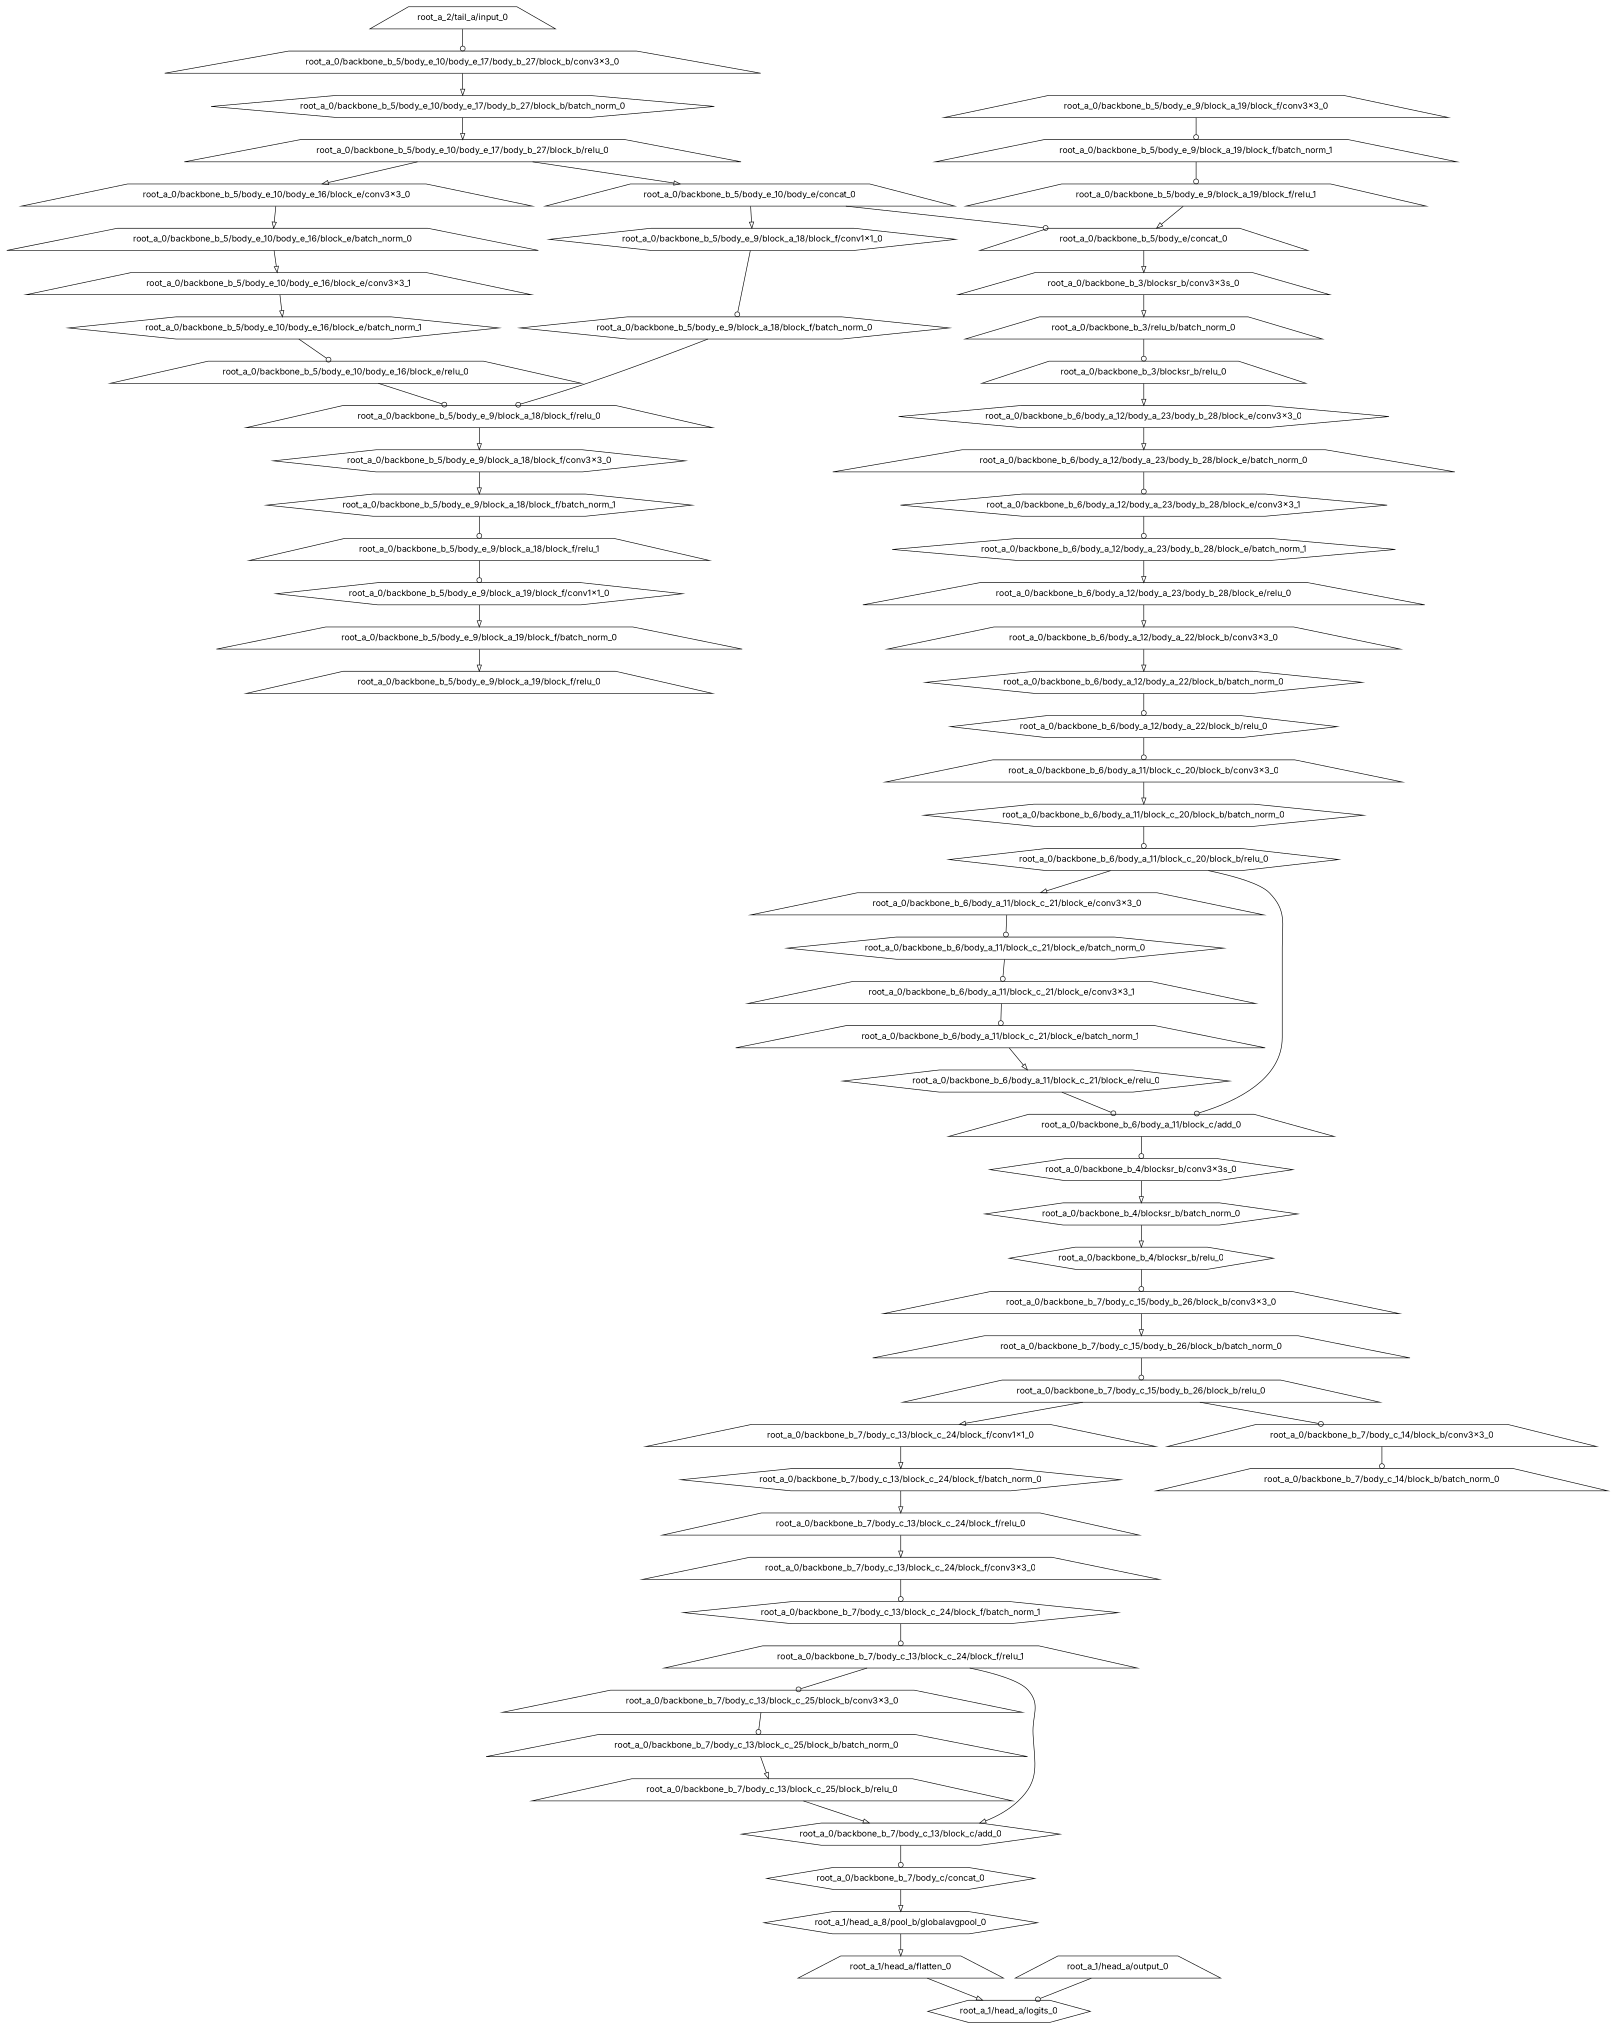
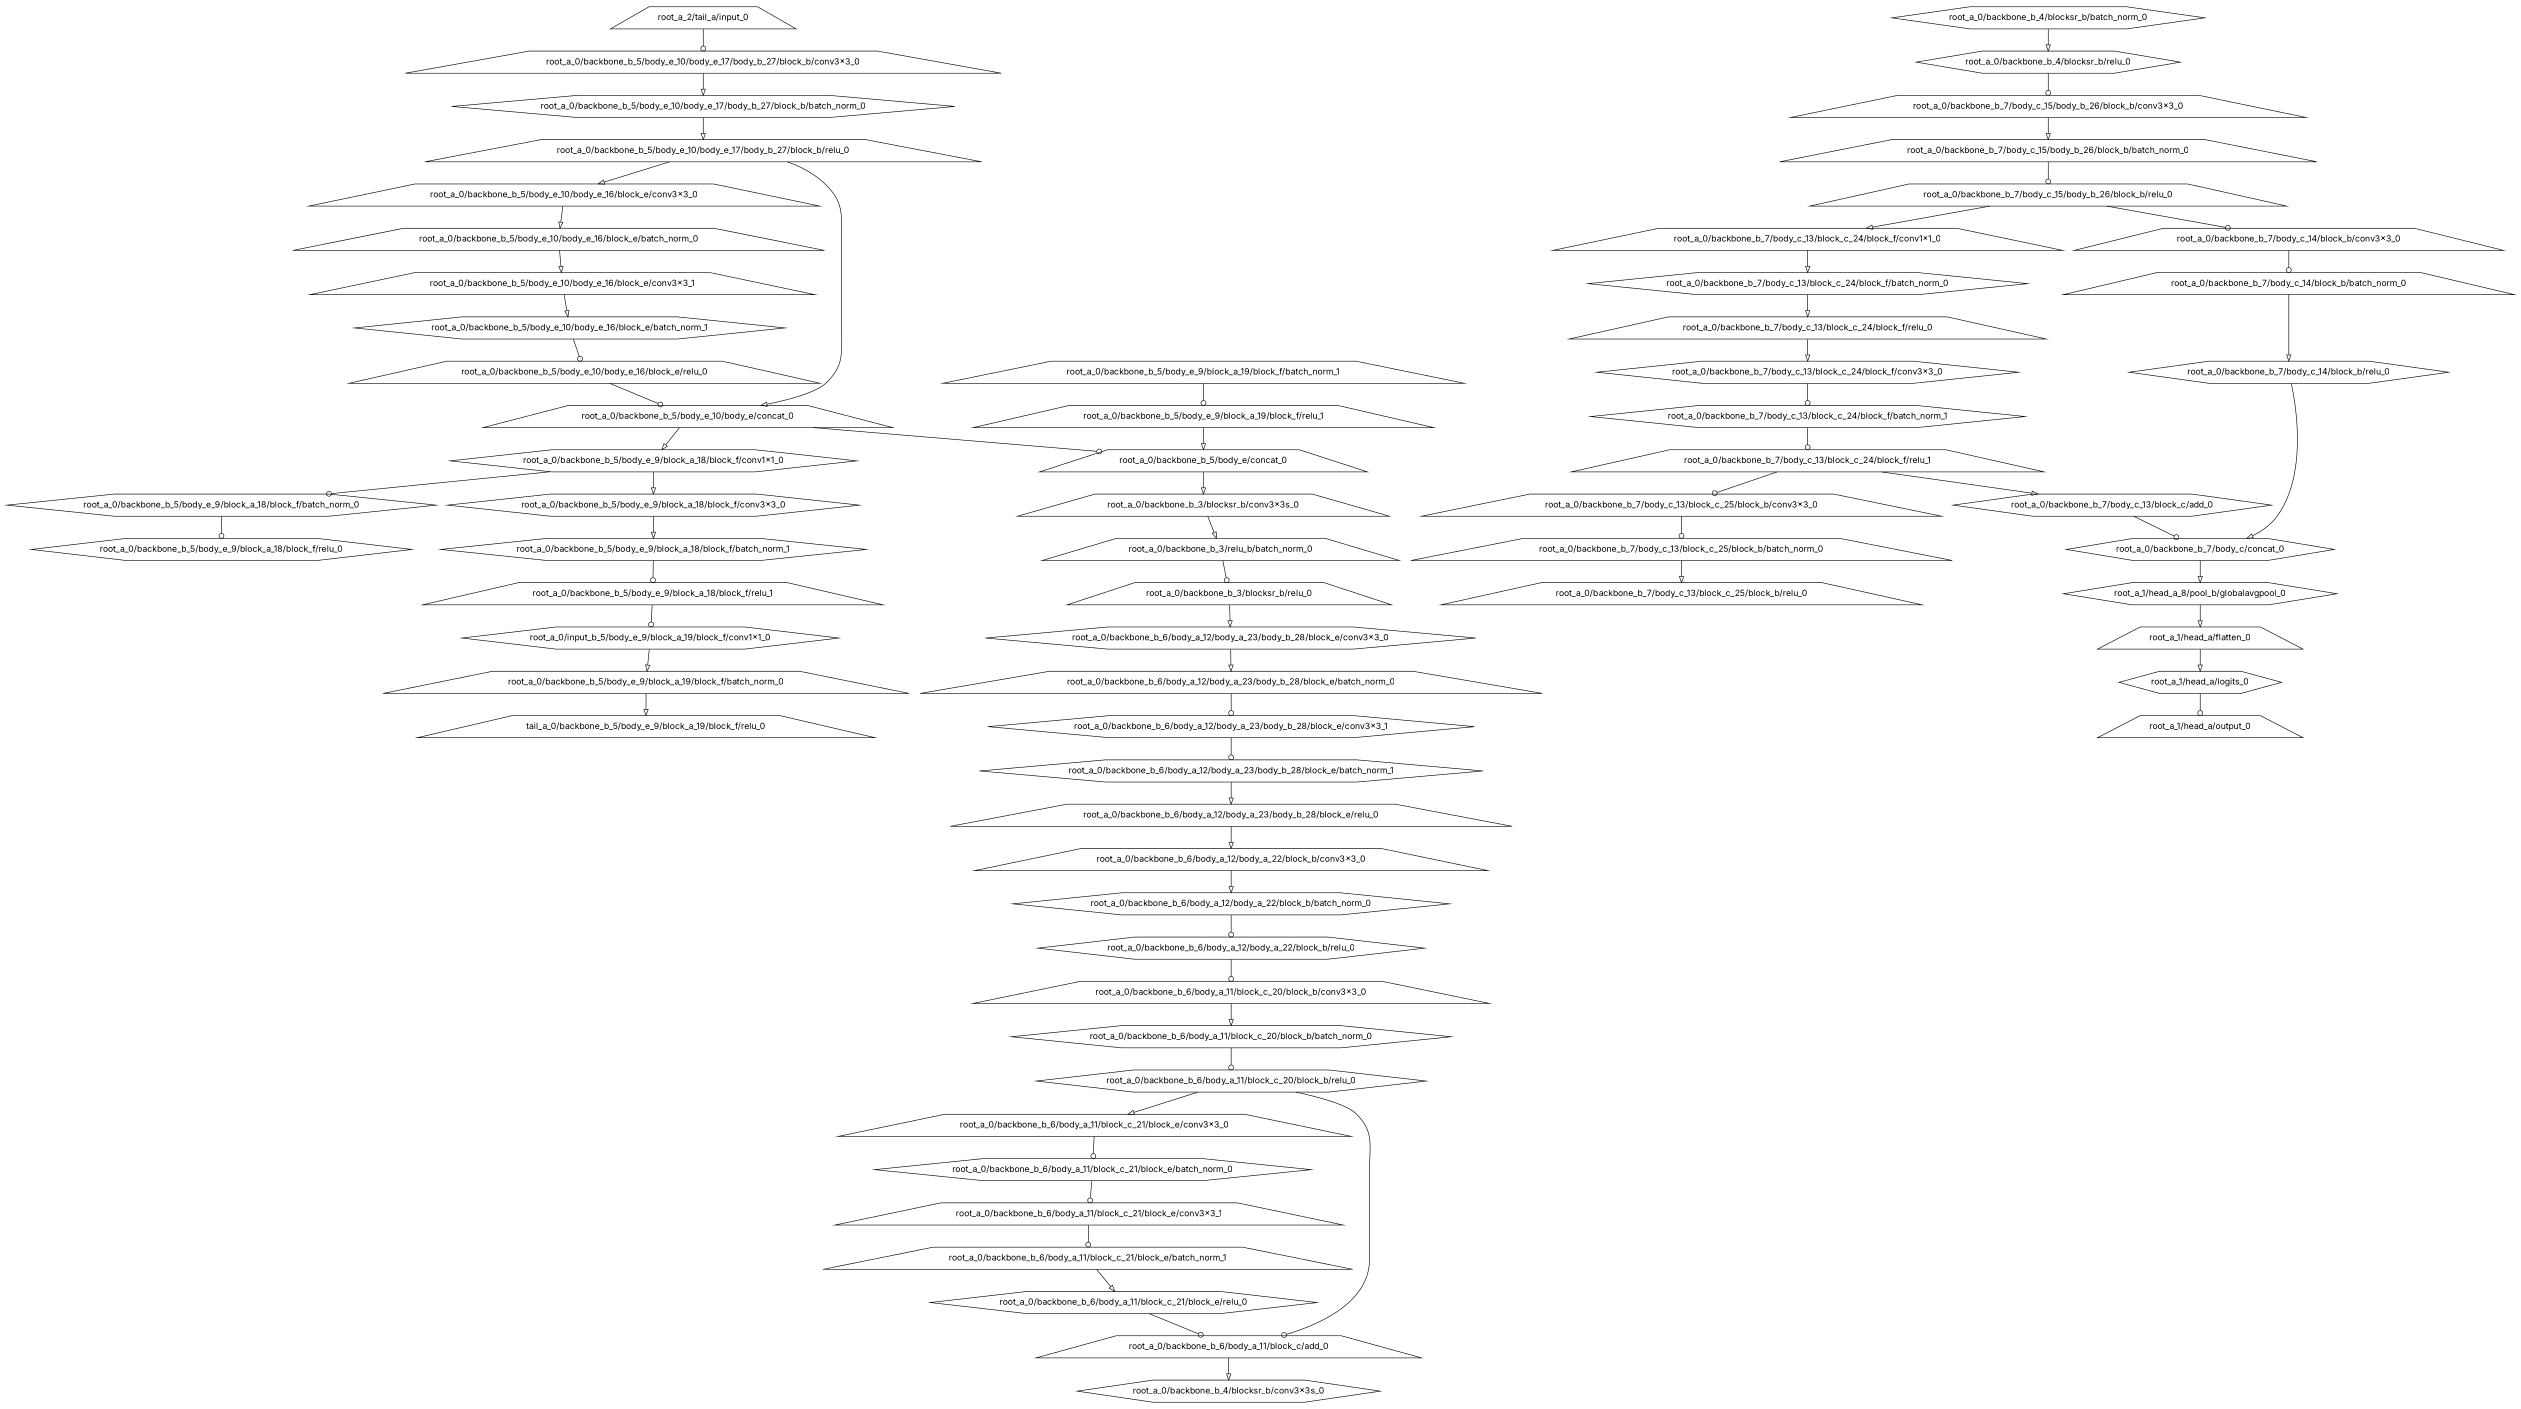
node "root_a_0/backbone_b_5/body_e_9/block_a_19/block_f/conv3x3_0": removed
node "root_a_0/backbone_b_7/body_c_14/block_b/relu_0": added
edge "root_a_0/backbone_b_5/body_e_10/body_e_16/block_e/relu_0" -> "root_a_0/backbone_b_5/body_e_9/block_a_18/block_f/relu_0": now "root_a_0/backbone_b_5/body_e_10/body_e_16/block_e/relu_0" -> "root_a_0/backbone_b_5/body_e_10/body_e/concat_0"
node "root_a_0/backbone_b_5/body_e_9/block_a_18/block_f/relu_0": shape trapezium -> hexagon
edge "root_a_0/backbone_b_5/body_e_9/block_a_18/block_f/relu_0" -> "root_a_0/backbone_b_5/body_e_9/block_a_18/block_f/conv3x3_0": now "root_a_0/backbone_b_5/body_e_9/block_a_18/block_f/conv1x1_0" -> "root_a_0/backbone_b_5/body_e_9/block_a_18/block_f/conv3x3_0"
node "root_a_0/backbone_b_5/body_e_9/block_a_19/block_f/conv1x1_0": label "root_a_0/backbone_b_5/body_e_9/block_a_19/block_f/conv1x1_0" -> "root_a_0/input_b_5/body_e_9/block_a_19/block_f/conv1x1_0"
node "root_a_0/backbone_b_5/body_e_9/block_a_19/block_f/relu_0": label "root_a_0/backbone_b_5/body_e_9/block_a_19/block_f/relu_0" -> "tail_a_0/backbone_b_5/body_e_9/block_a_19/block_f/relu_0"
edge "root_a_0/backbone_b_6/body_a_11/block_c/add_0" -> "root_a_0/backbone_b_4/blocksr_b/conv3x3s_0": arrowhead odot -> onormal
edge "root_a_0/backbone_b_4/blocksr_b/conv3x3s_0" -> "root_a_0/backbone_b_4/blocksr_b/batch_norm_0": removed
node "root_a_0/backbone_b_7/body_c_13/block_c_24/block_f/conv3x3_0": shape trapezium -> hexagon
edge "root_a_0/backbone_b_7/body_c_13/block_c_25/block_b/relu_0" -> "root_a_0/backbone_b_7/body_c_13/block_c/add_0": removed
edge "root_a_1/head_a/output_0" -> "root_a_1/head_a/logits_0": reversed
